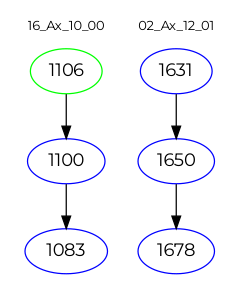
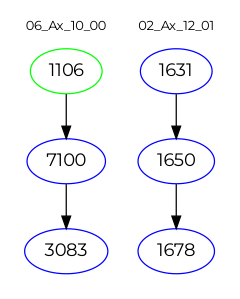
cluster "16_Ax_10_00": label "16_Ax_10_00" -> "06_Ax_10_00"
node "1100": label "1100" -> "7100"
node "1083": label "1083" -> "3083"
